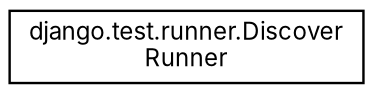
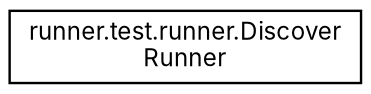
node "django.test.runner.Discover Runner": label "django.test.runner.Discover Runner" -> "runner.test.runner.Discover Runner"
